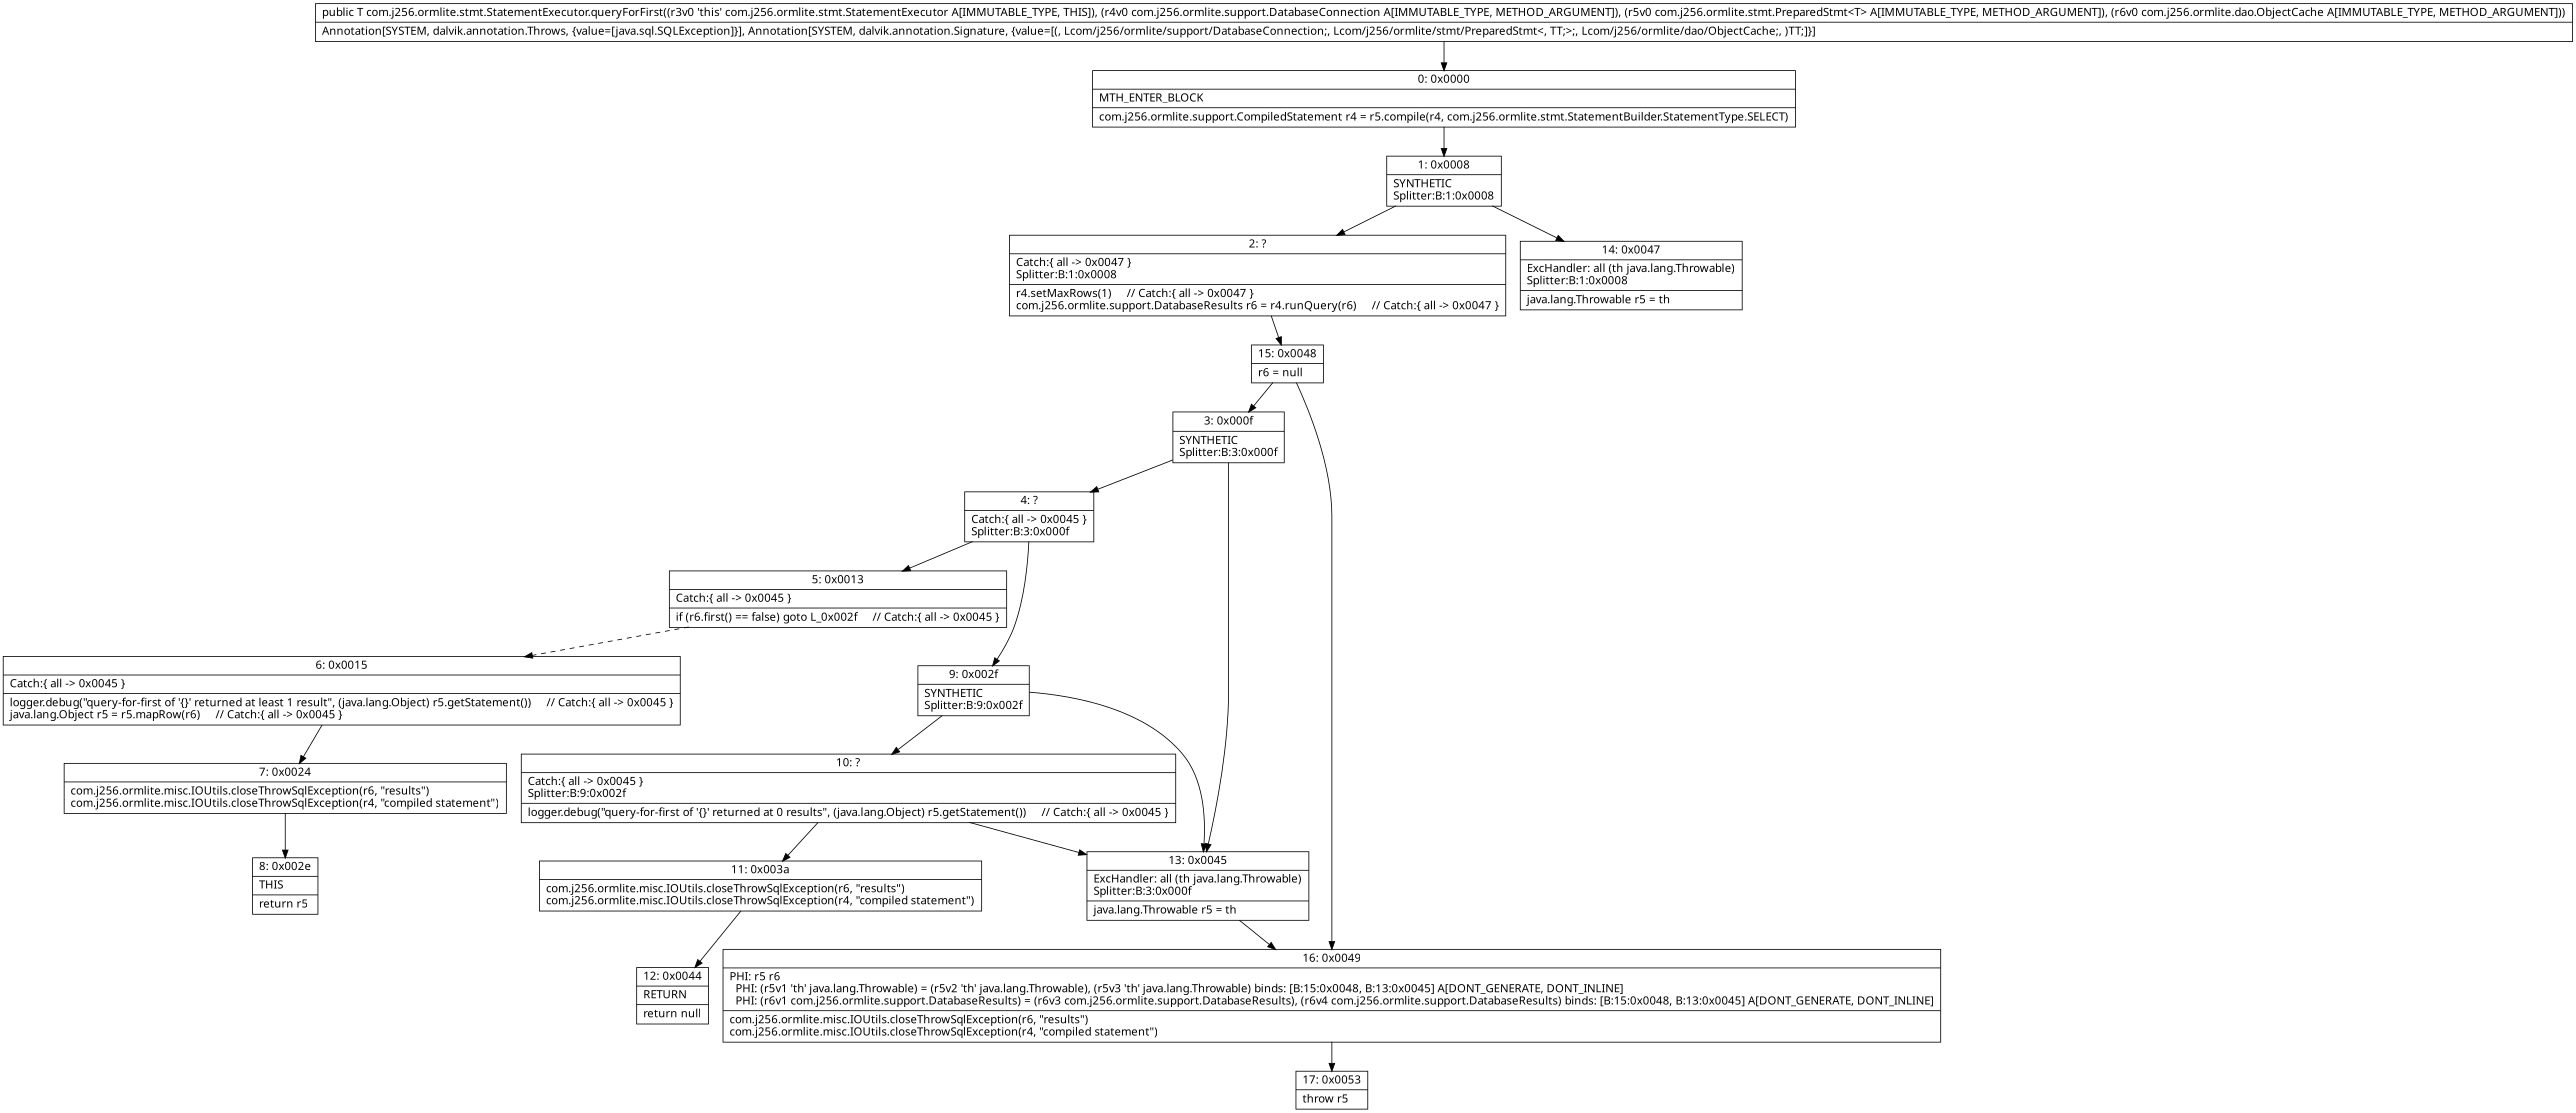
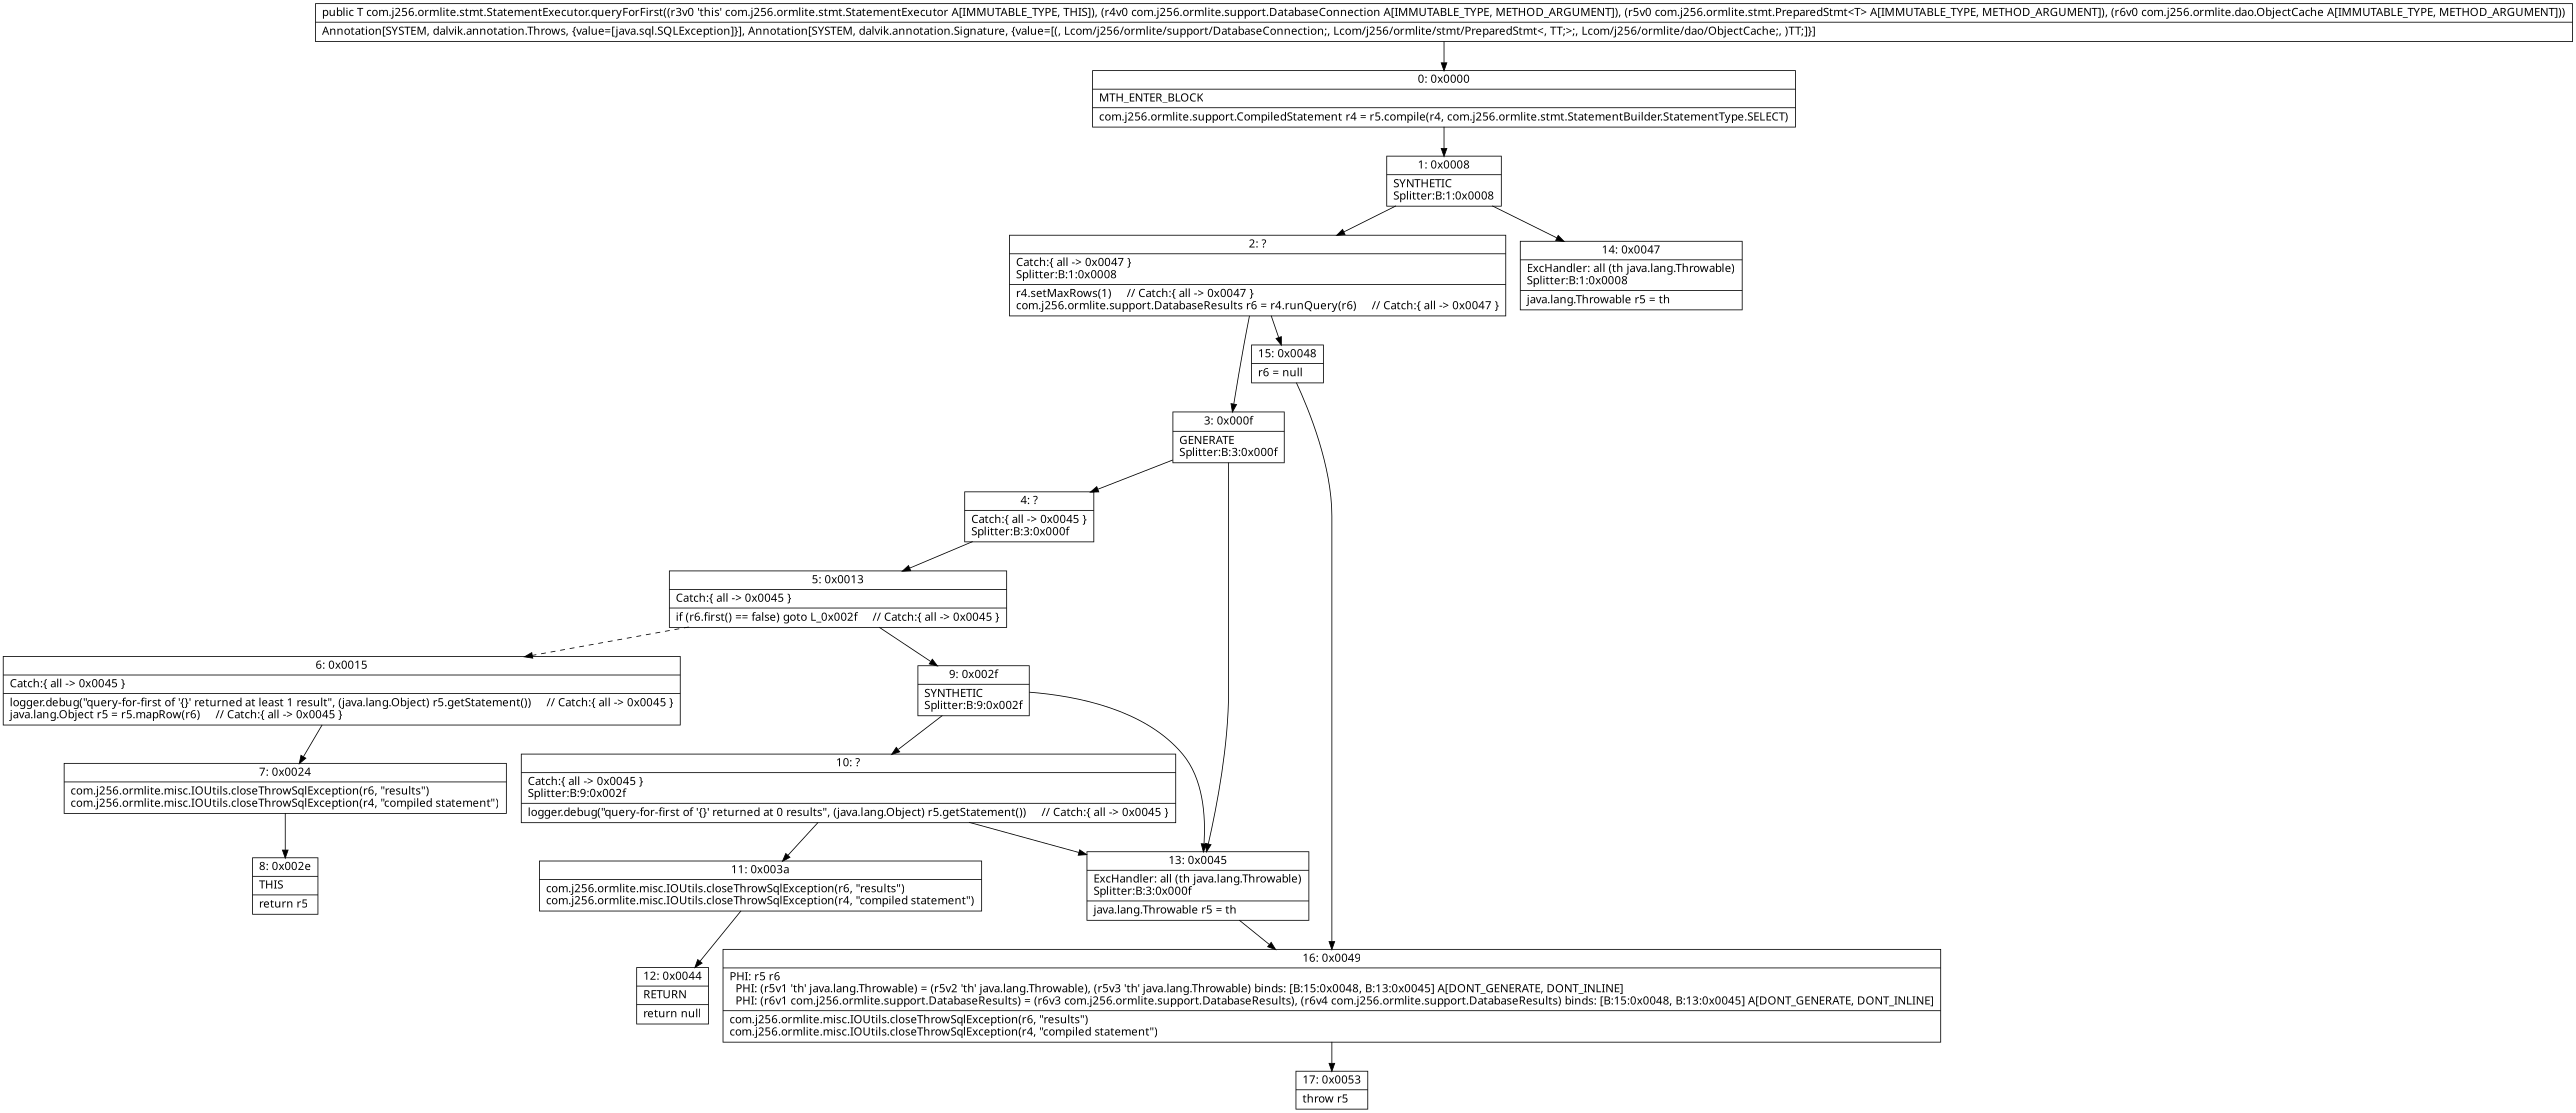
edge "15: 0x0048" -> "3: 0x000f": now "2: ?" -> "3: 0x000f"
node "3: 0x000f": text "SYNTHETIC" -> "GENERATE"
edge "4: ?" -> "9: 0x002f": now "5: 0x0013" -> "9: 0x002f"
